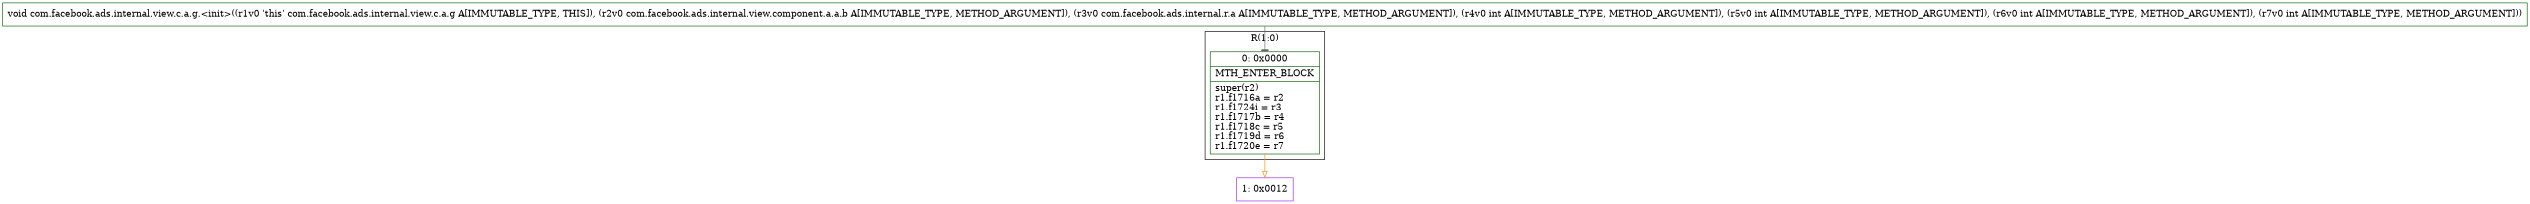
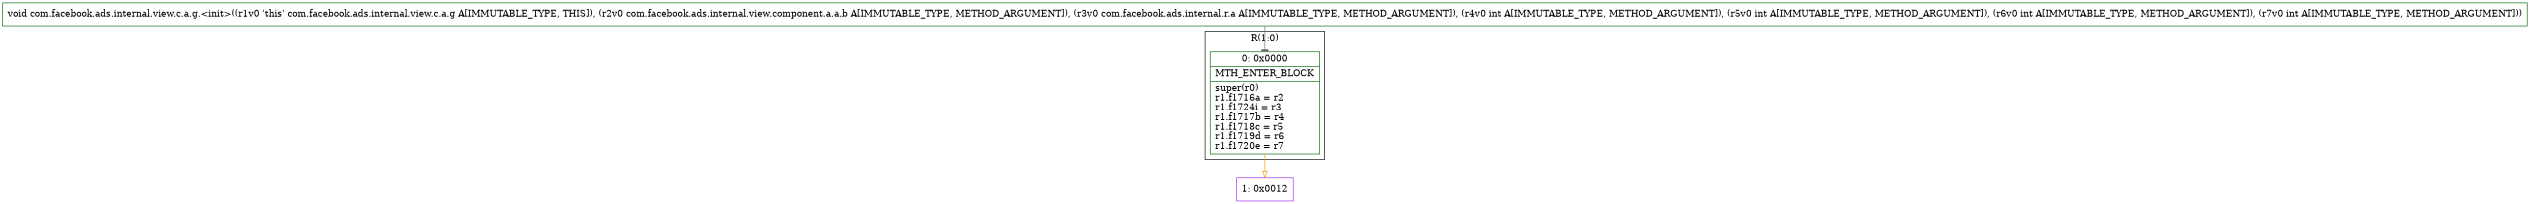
node "0: 0x0000": text "super(r2)" -> "super(r0)"
